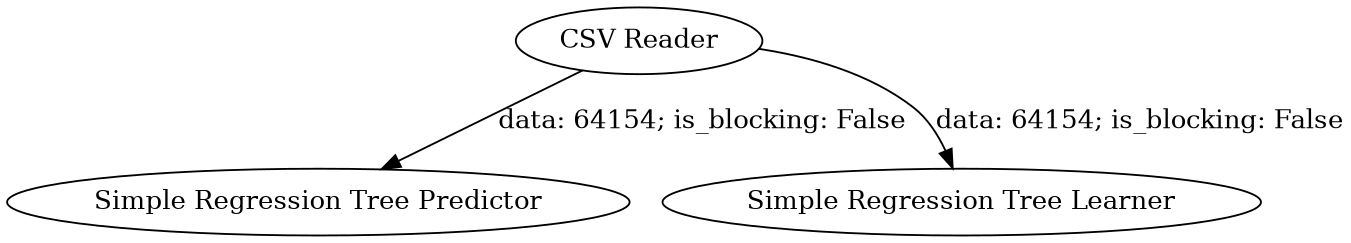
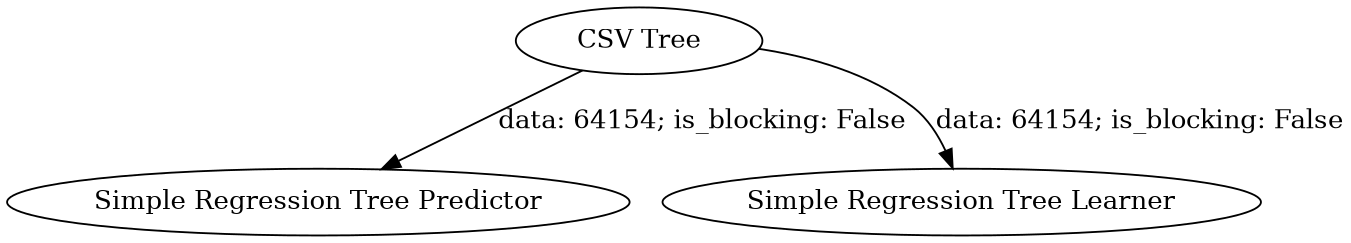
node "CSV Reader": label "CSV Reader" -> "CSV Tree"
